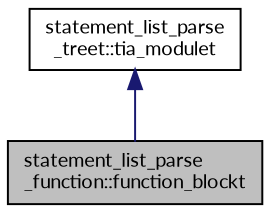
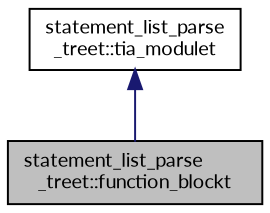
node "statement_list_parse _function::function_blockt": label "statement_list_parse _function::function_blockt" -> "statement_list_parse _treet::function_blockt"
